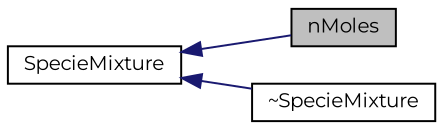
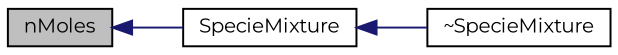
edge "nMoles" -> "SpecieMixture": reversed
